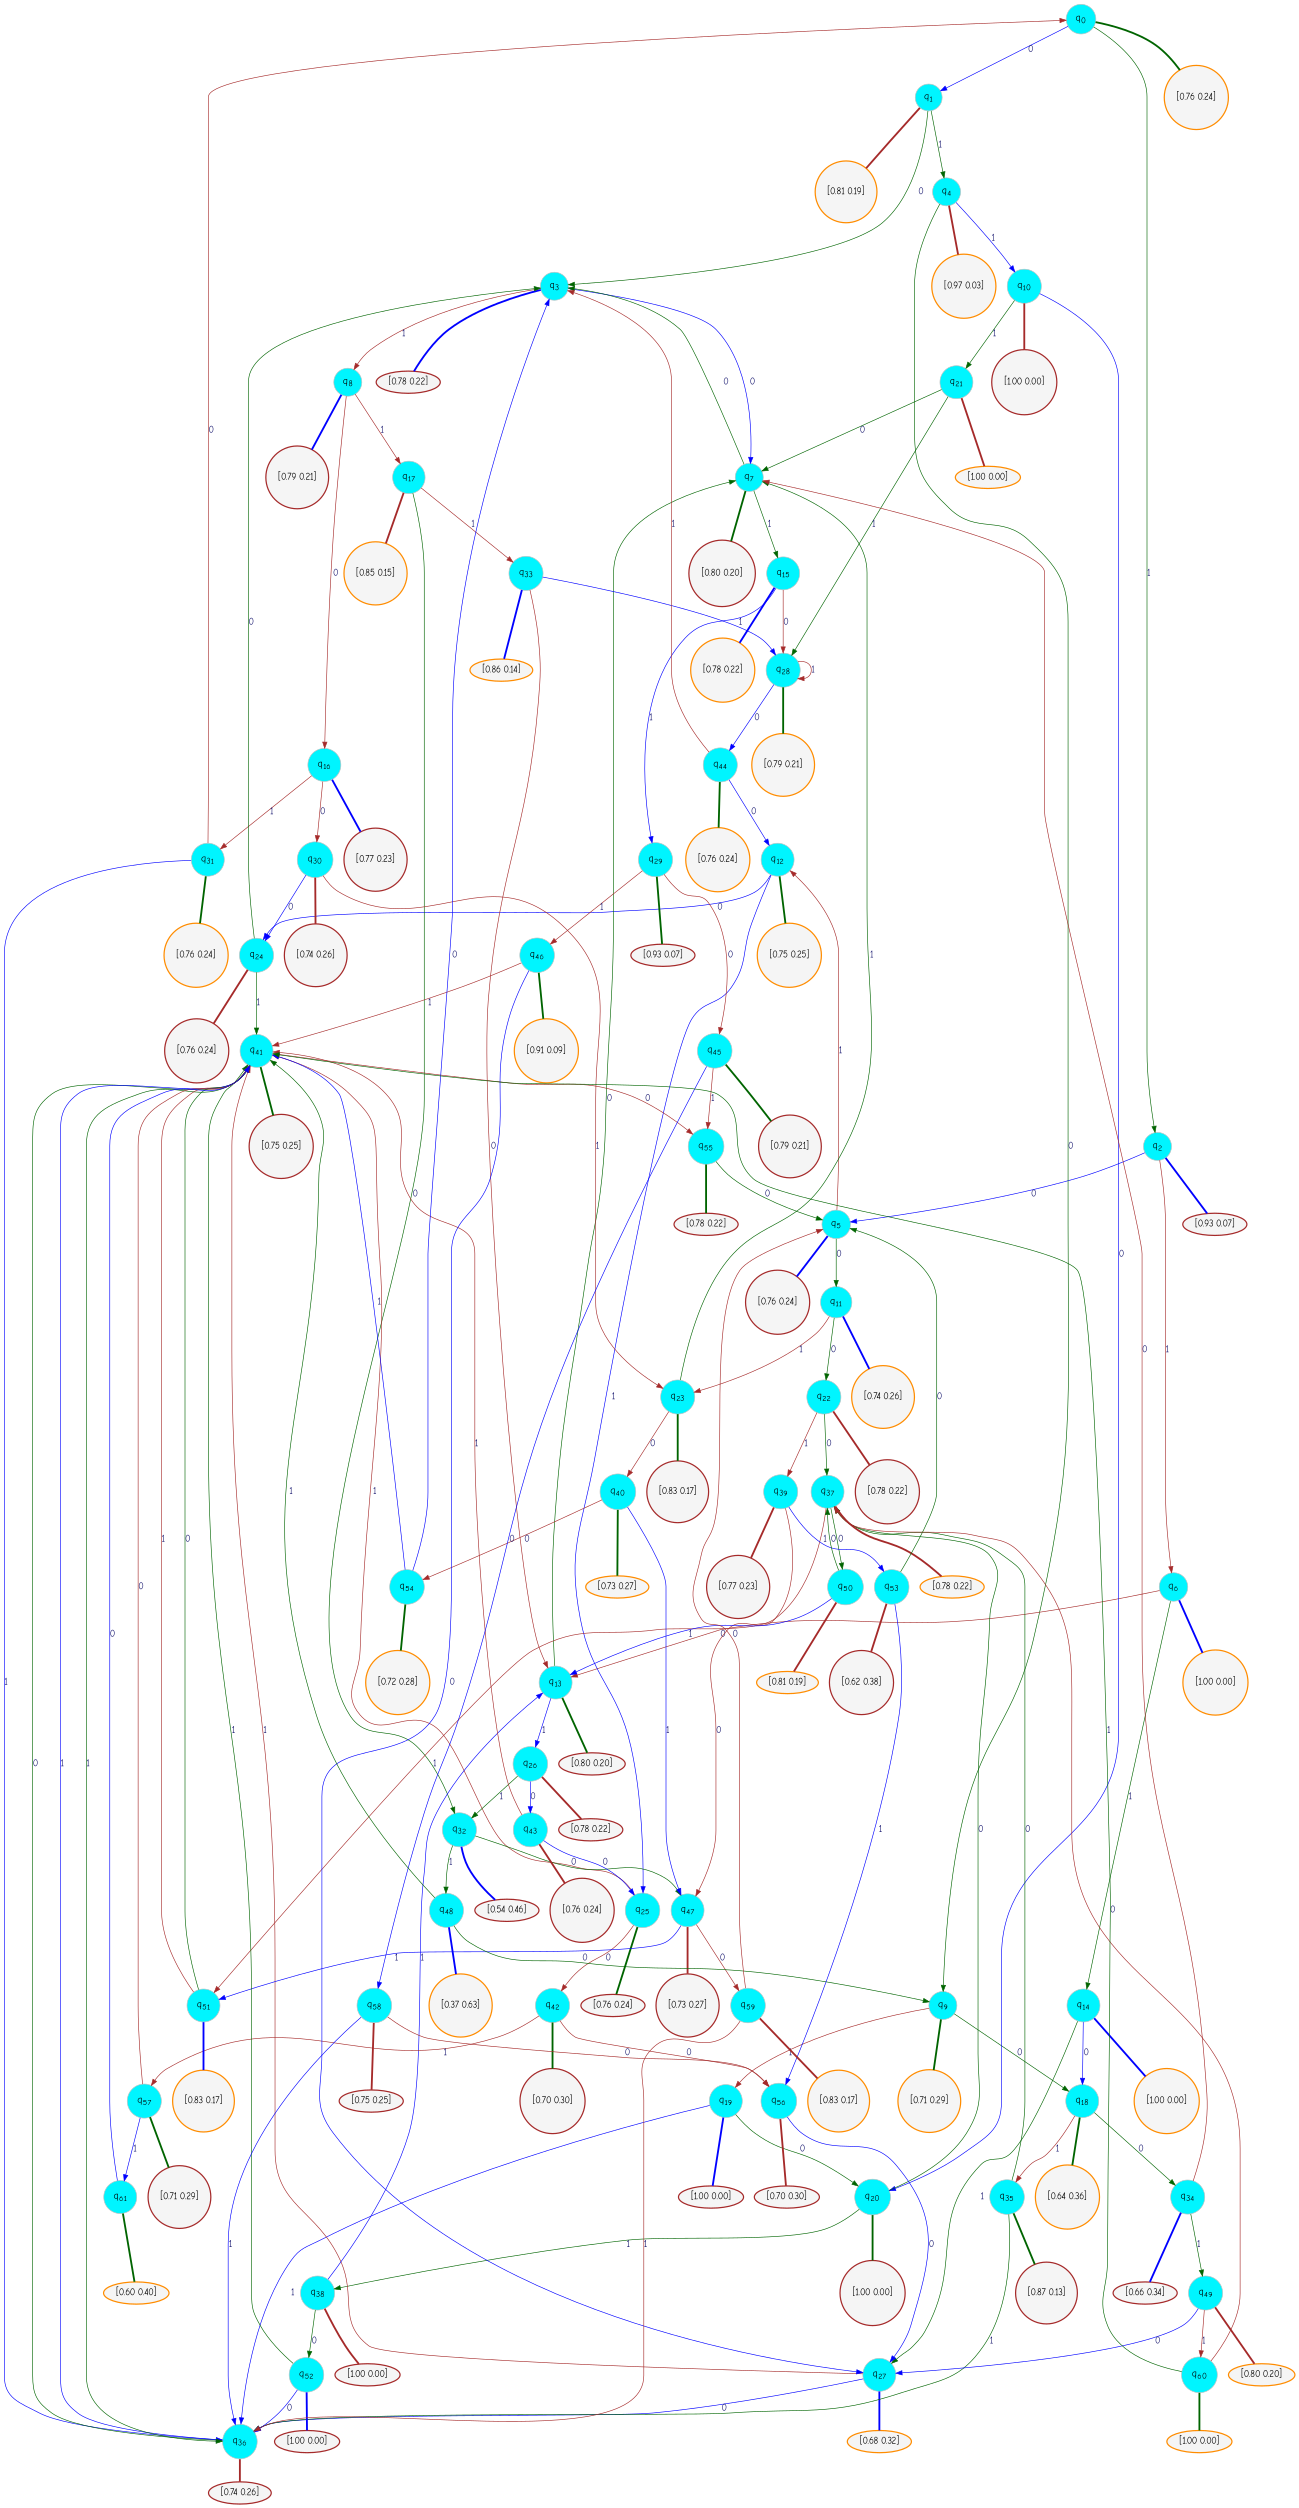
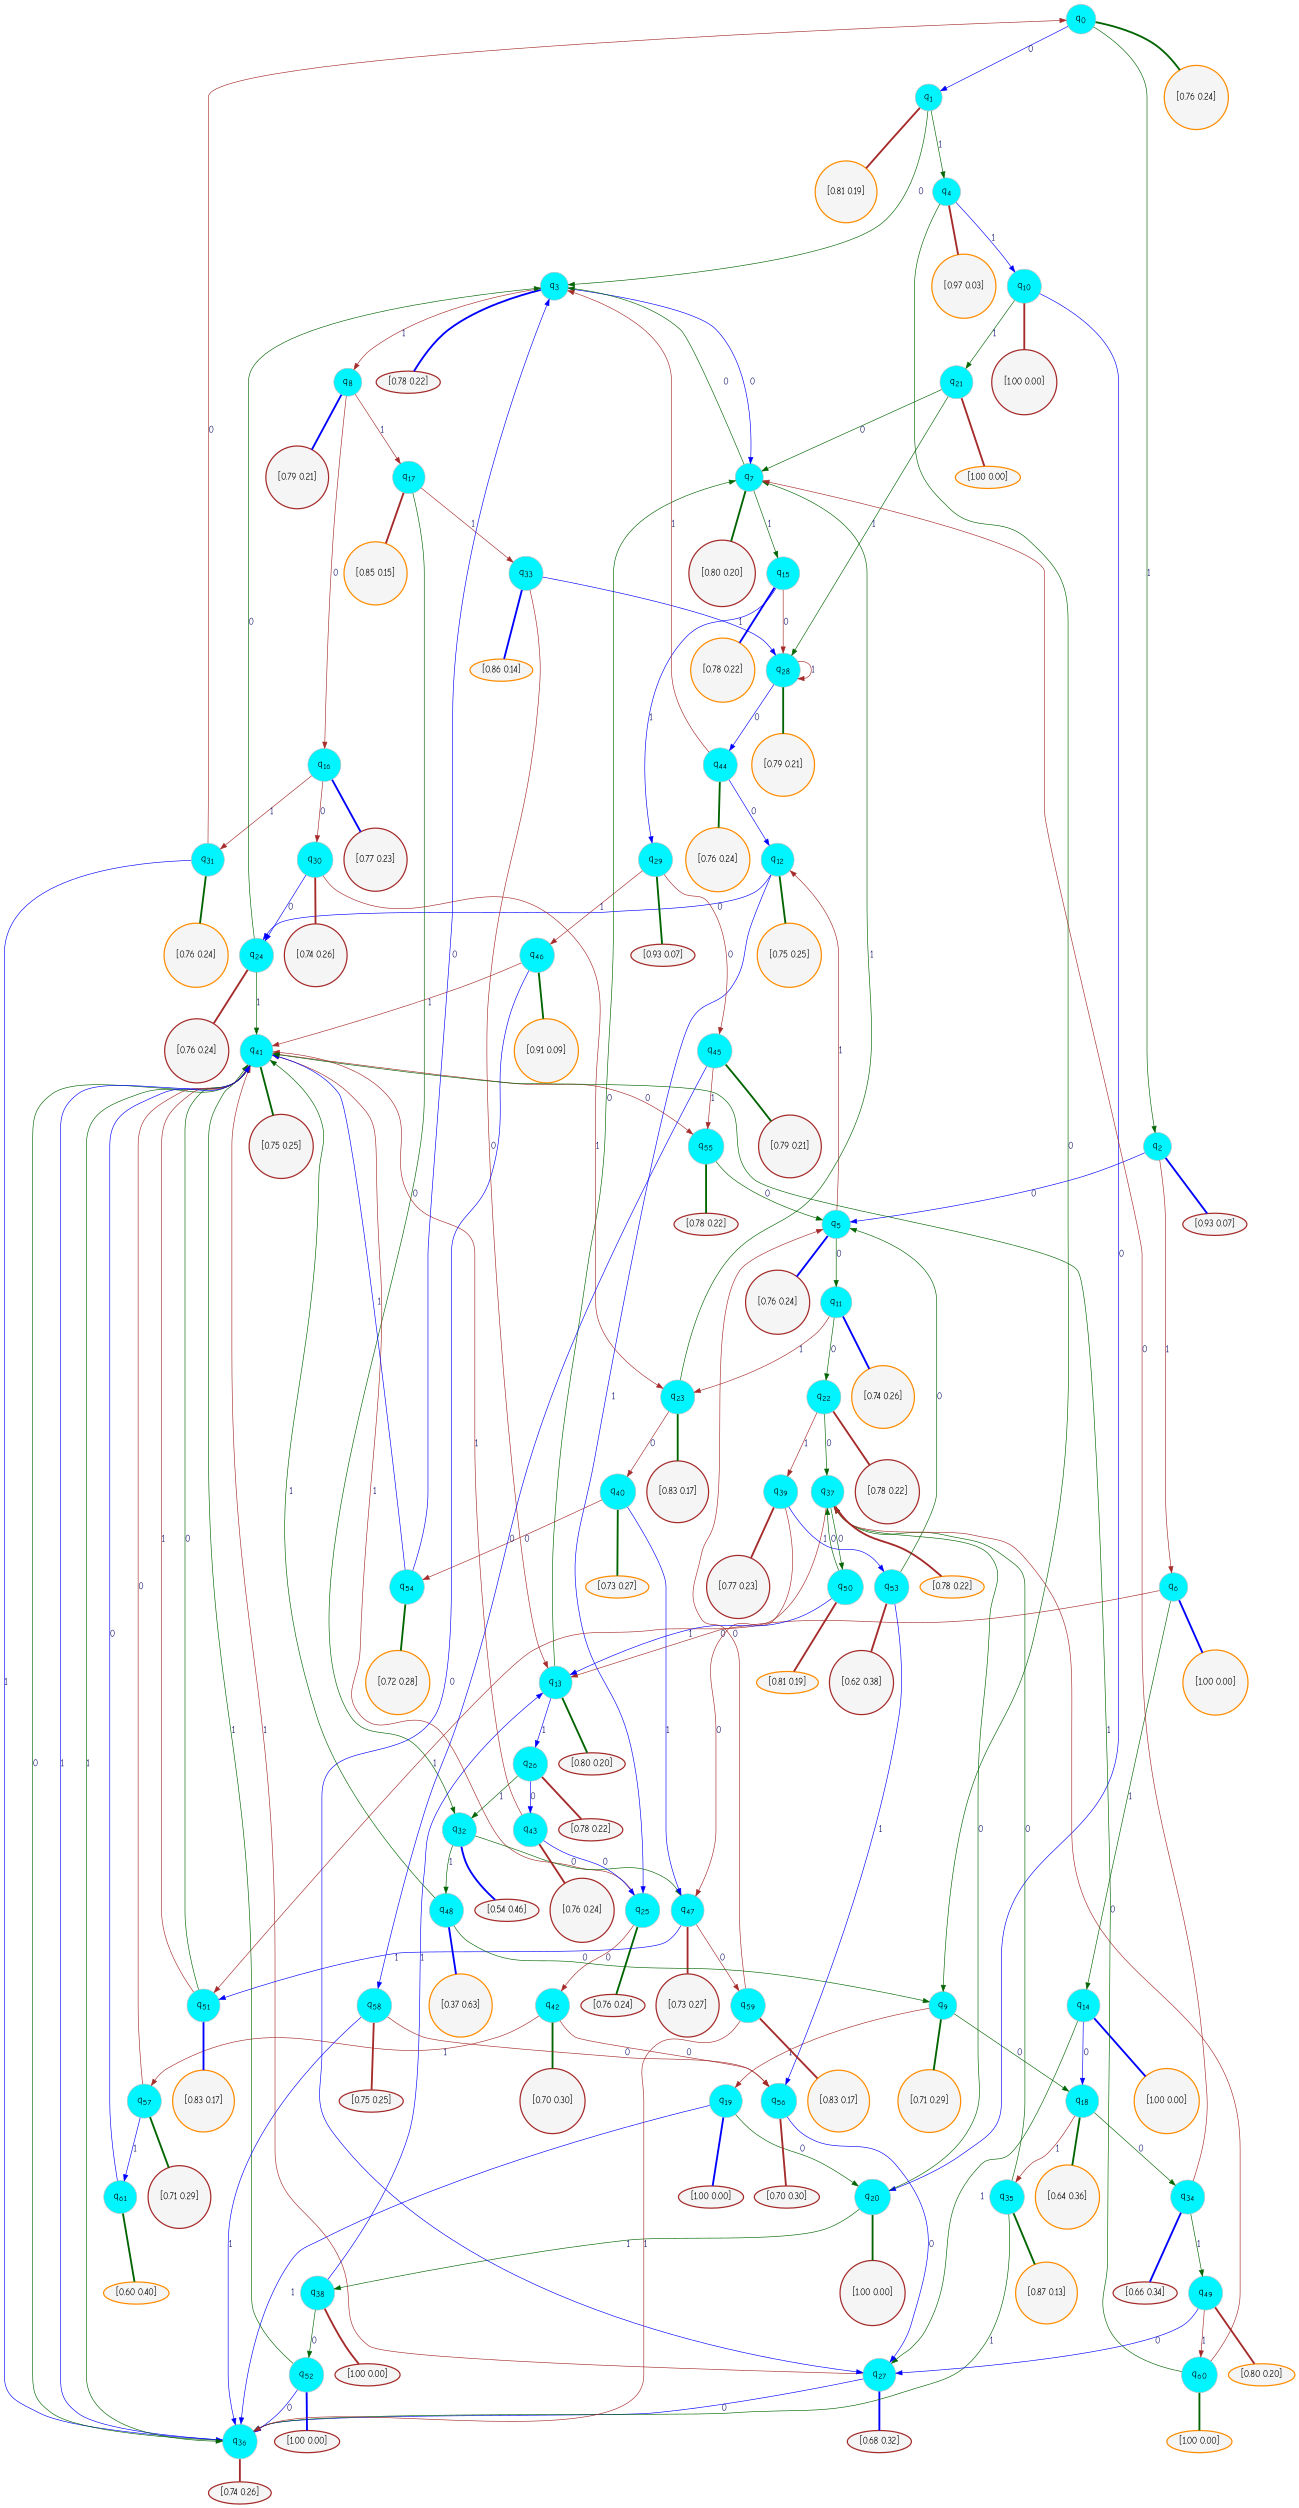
node "[0.87 0.13]": color brown -> darkorange
node "[0.68 0.32]": color darkorange -> brown
